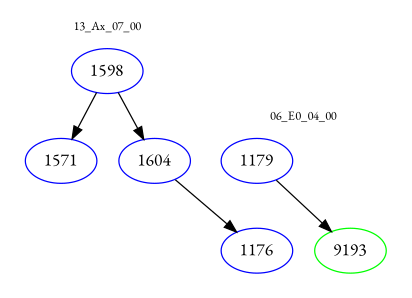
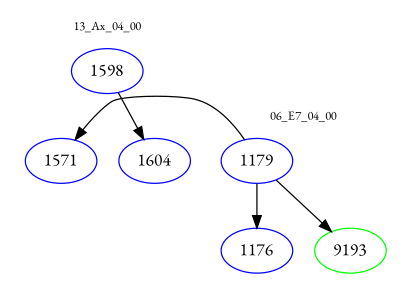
cluster "13_Ax_07_00": label "13_Ax_07_00" -> "13_Ax_04_00"
edge "1598" -> "1571": now "1179" -> "1571"
cluster "06_E0_04_00": label "06_E0_04_00" -> "06_E7_04_00"
edge "1604" -> "1176": now "1179" -> "1176"
